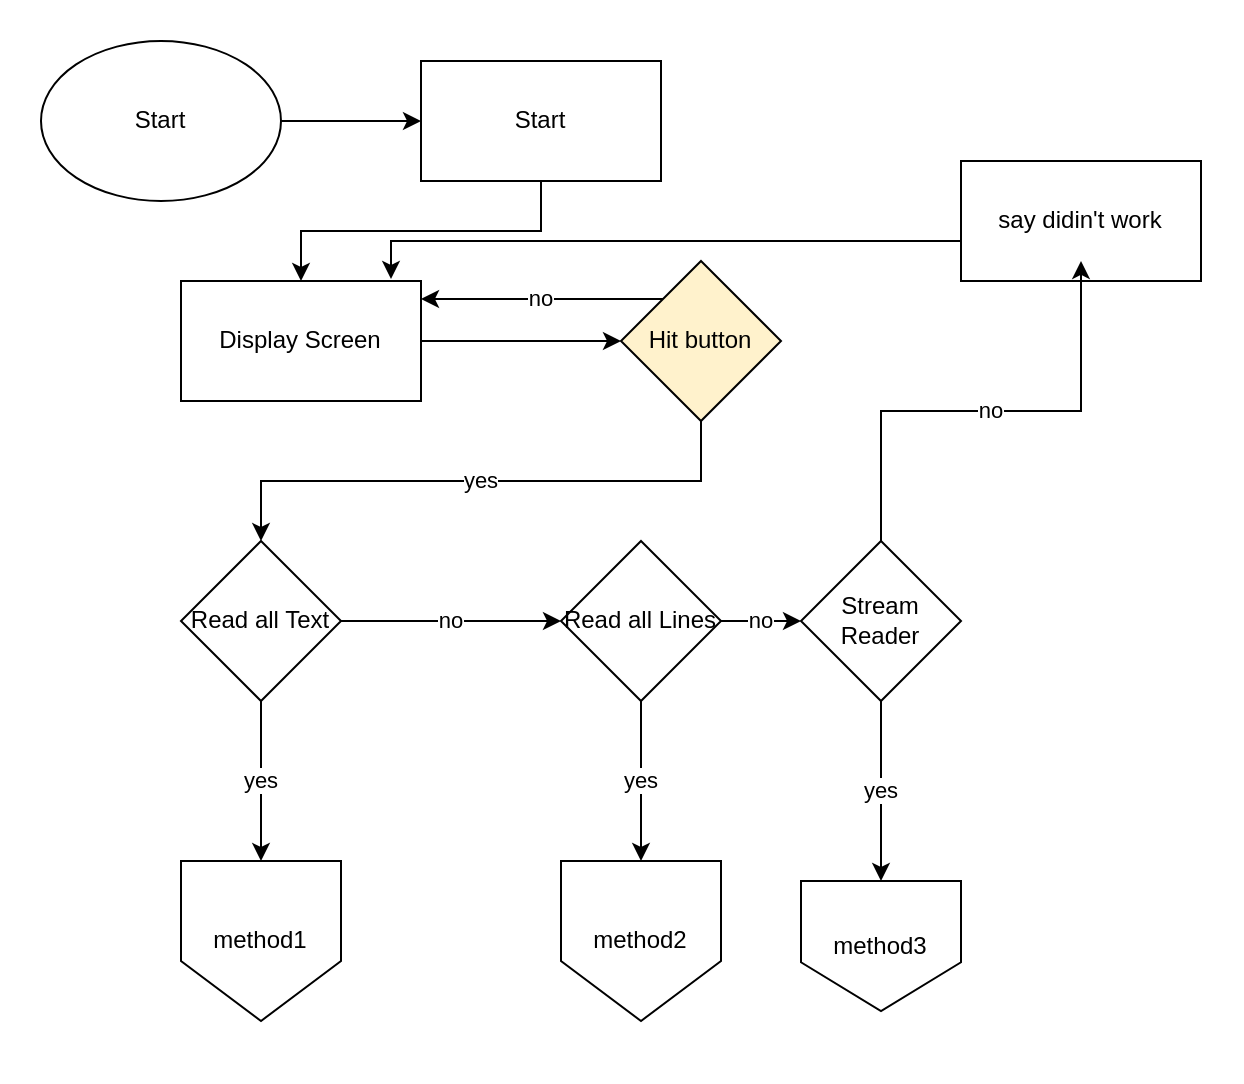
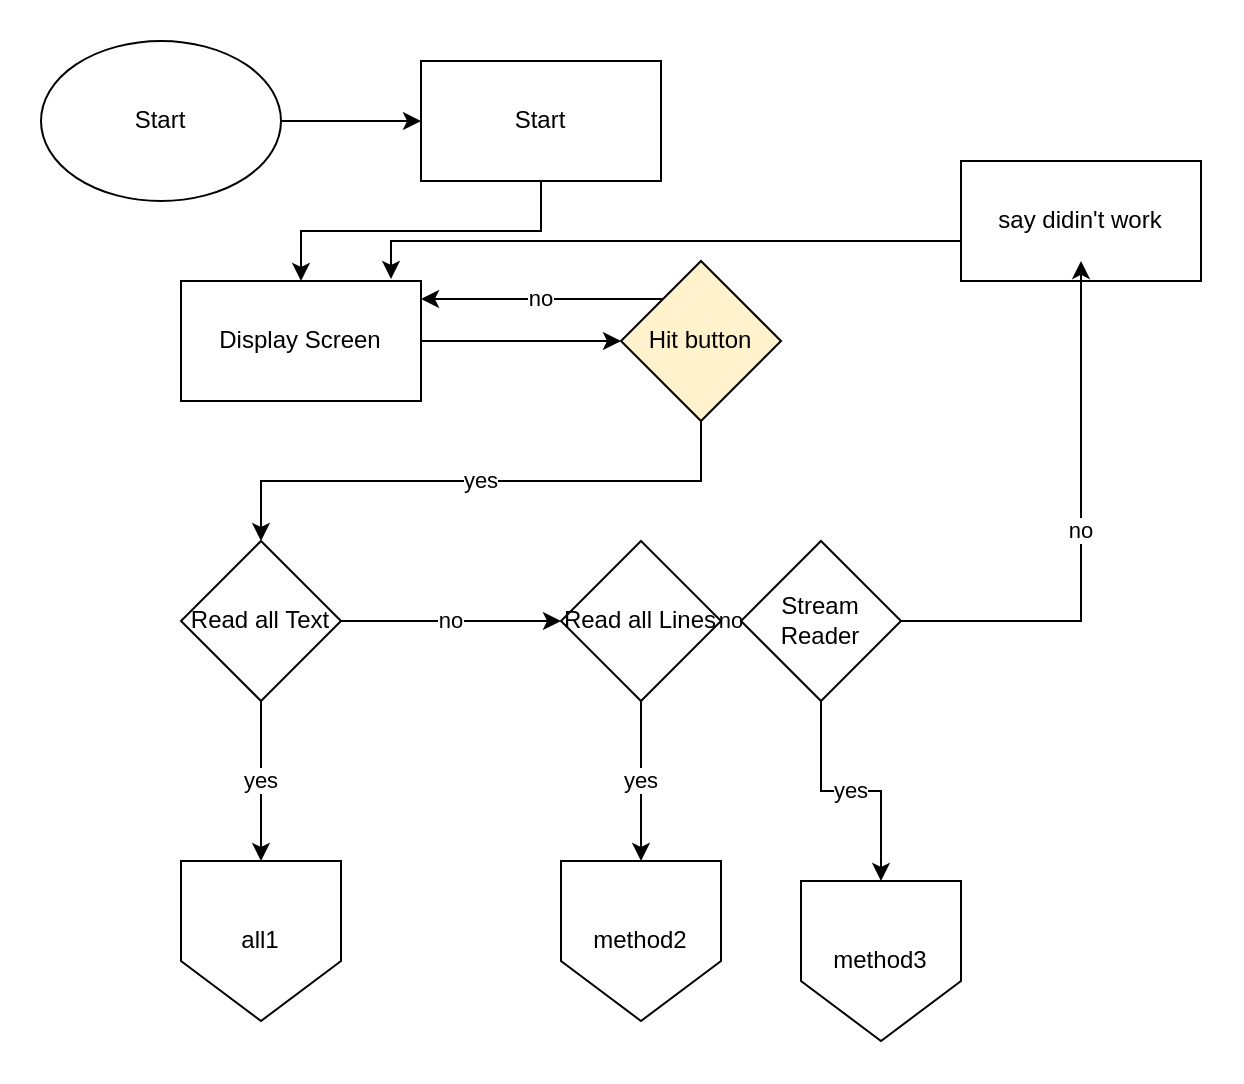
node "Stream Reader": moved (881, 621) -> (821, 621)
node "method1": label "method1" -> "all1"
node "method3": size 160x130 -> 160x160
